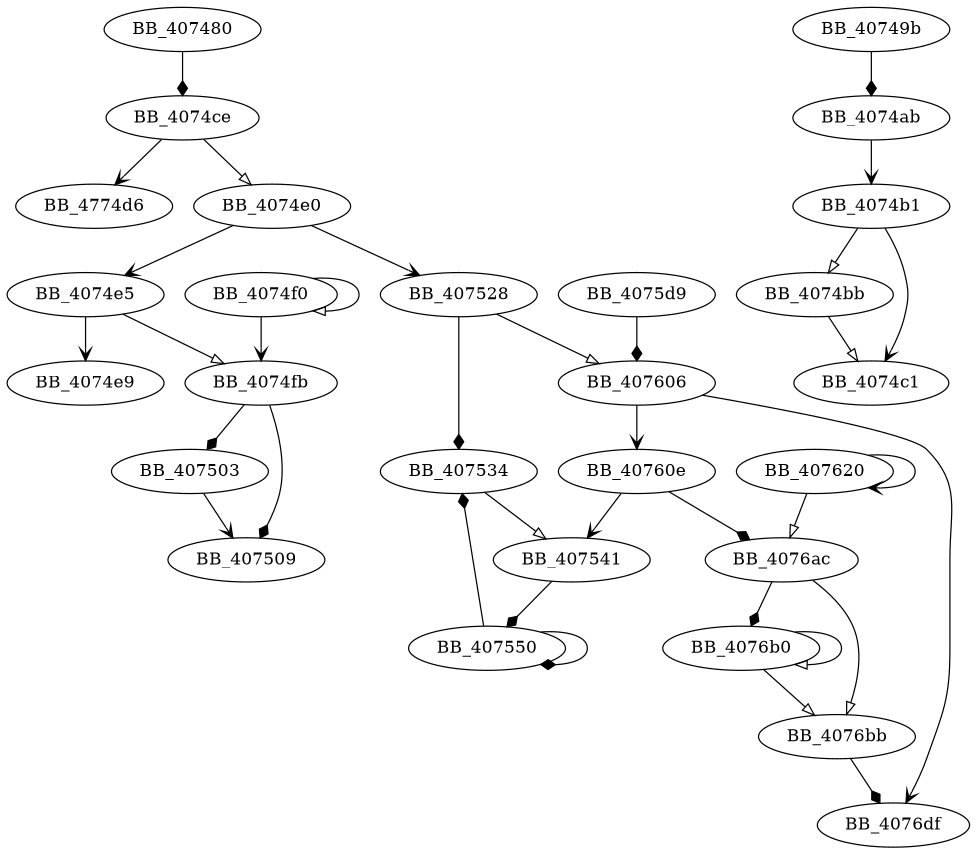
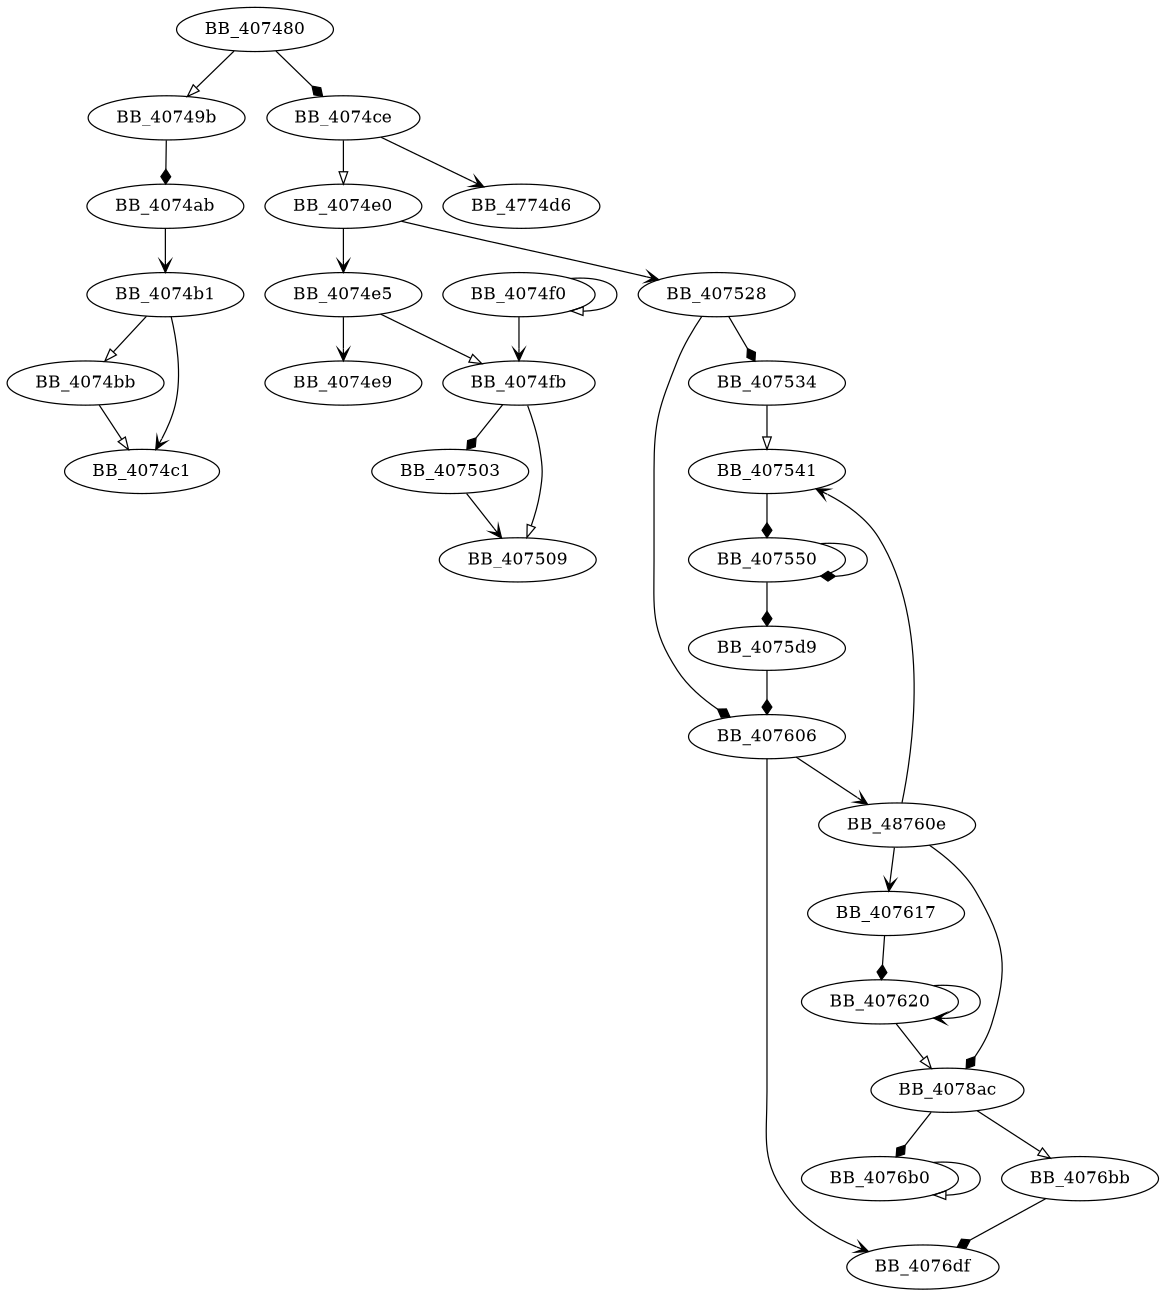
edge "BB_407480" -> "BB_40749b": added
edge "BB_407528" -> "BB_407606": arrowhead onormal -> diamond
edge "BB_4074fb" -> "BB_407509": arrowhead diamond -> onormal
node "BB_40760e": label "BB_40760e" -> "BB_48760e"
node "BB_4076ac": label "BB_4076ac" -> "BB_4078ac"
edge "BB_407550" -> "BB_407534": now "BB_407550" -> "BB_4075d9"
edge "BB_4076b0" -> "BB_4076bb": removed
node "BB_407617": added
